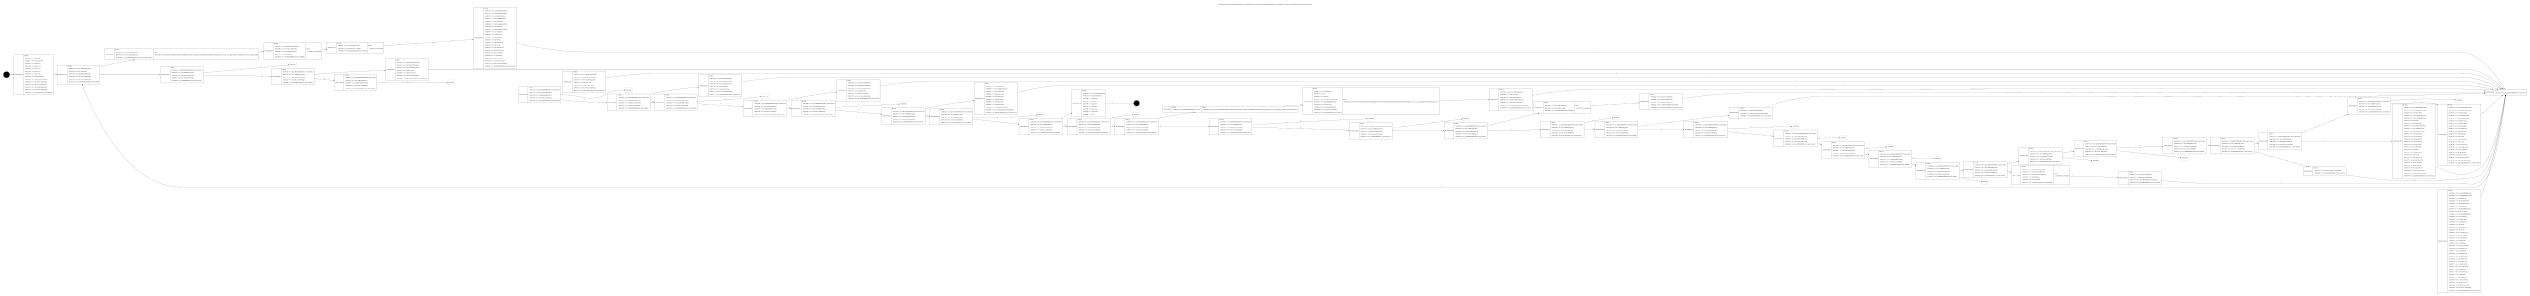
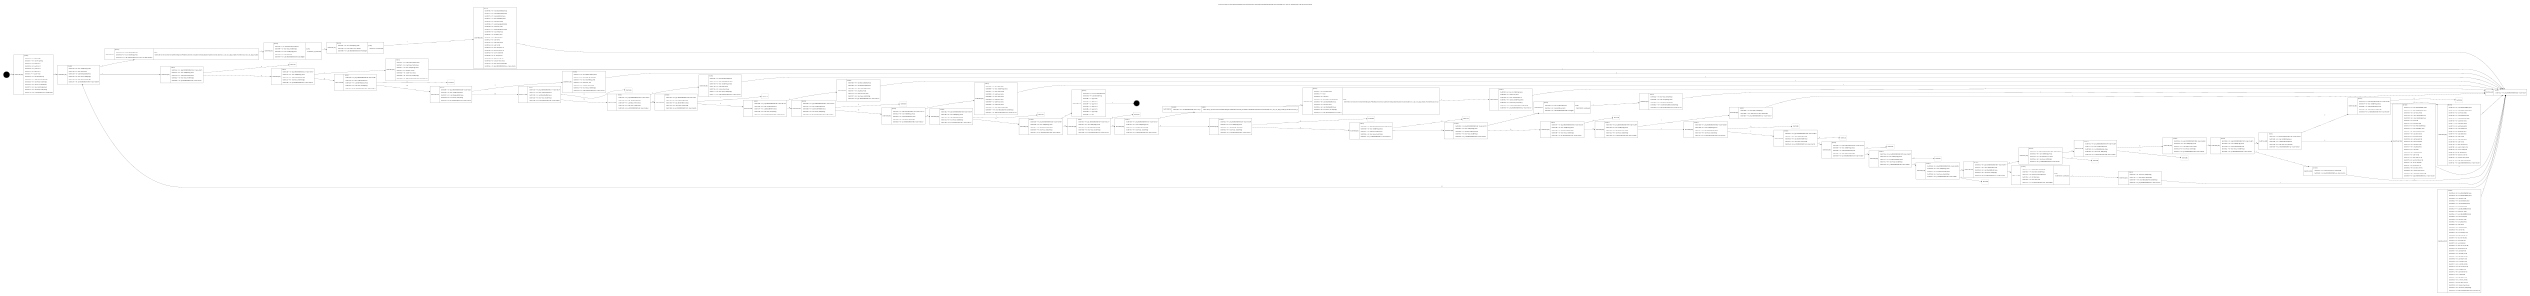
node "0x4012f6 [28]": added
